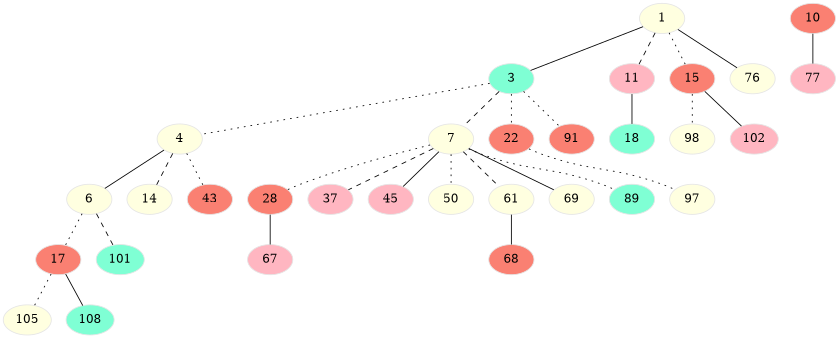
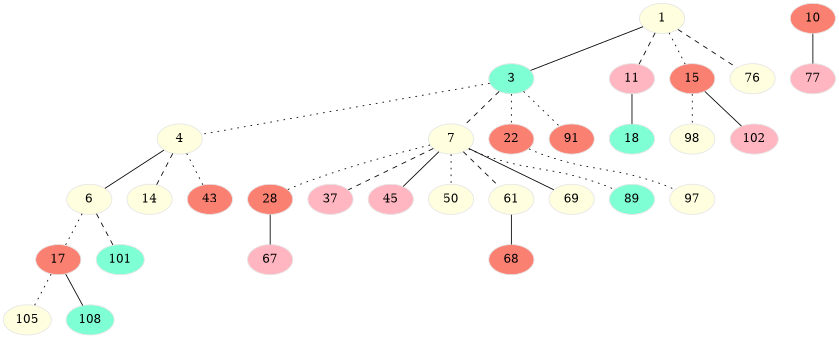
edge "1" -- "76": style solid -> dashed
